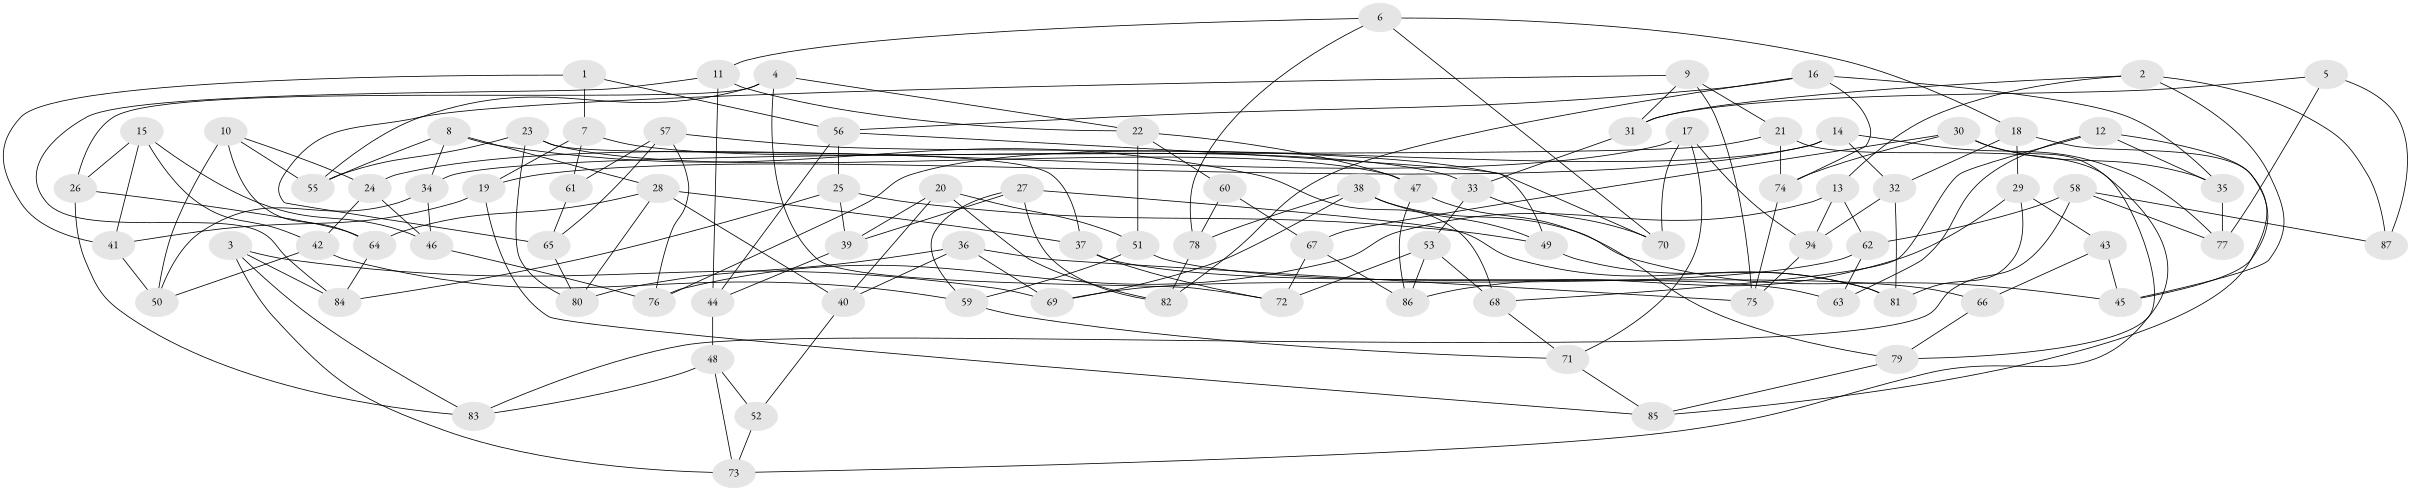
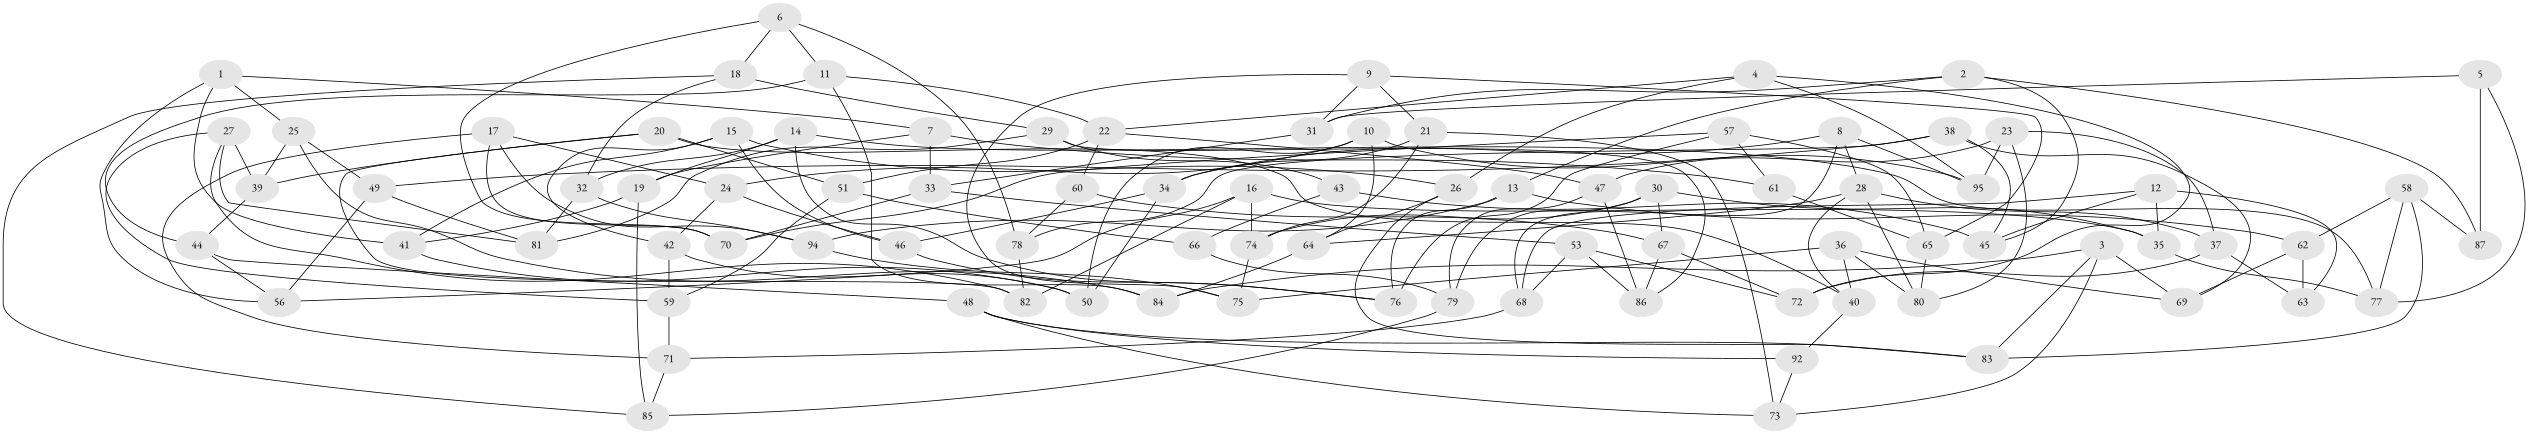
edge "56" -- "25": now "1" -- "25"
node "55": label "55" -> "95"
node "52": label "52" -> "92"
